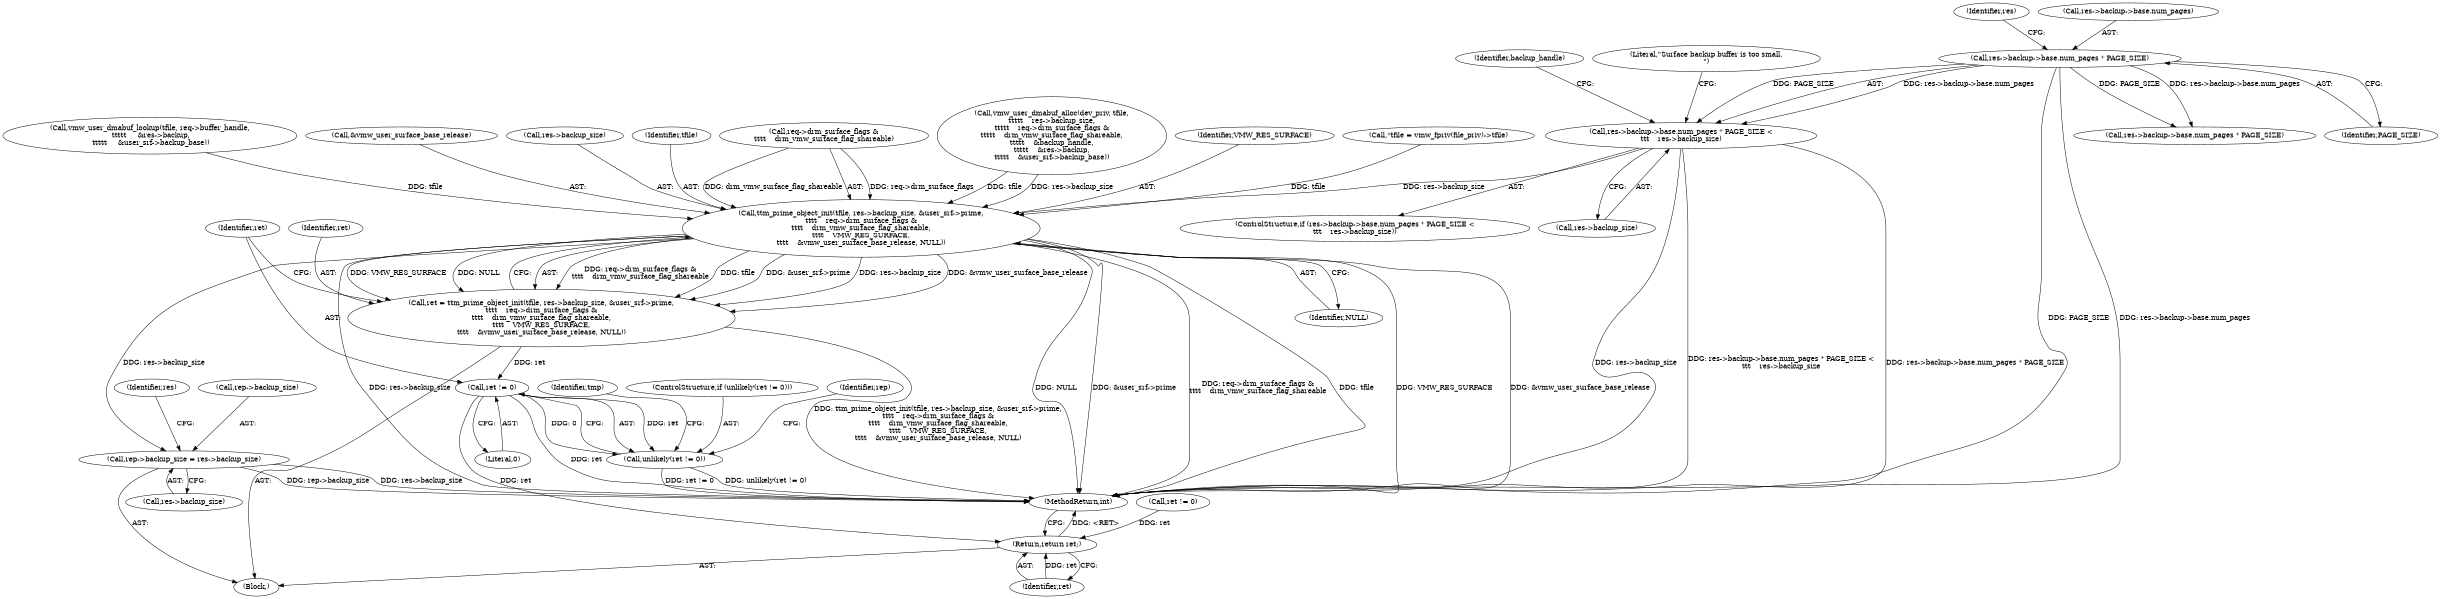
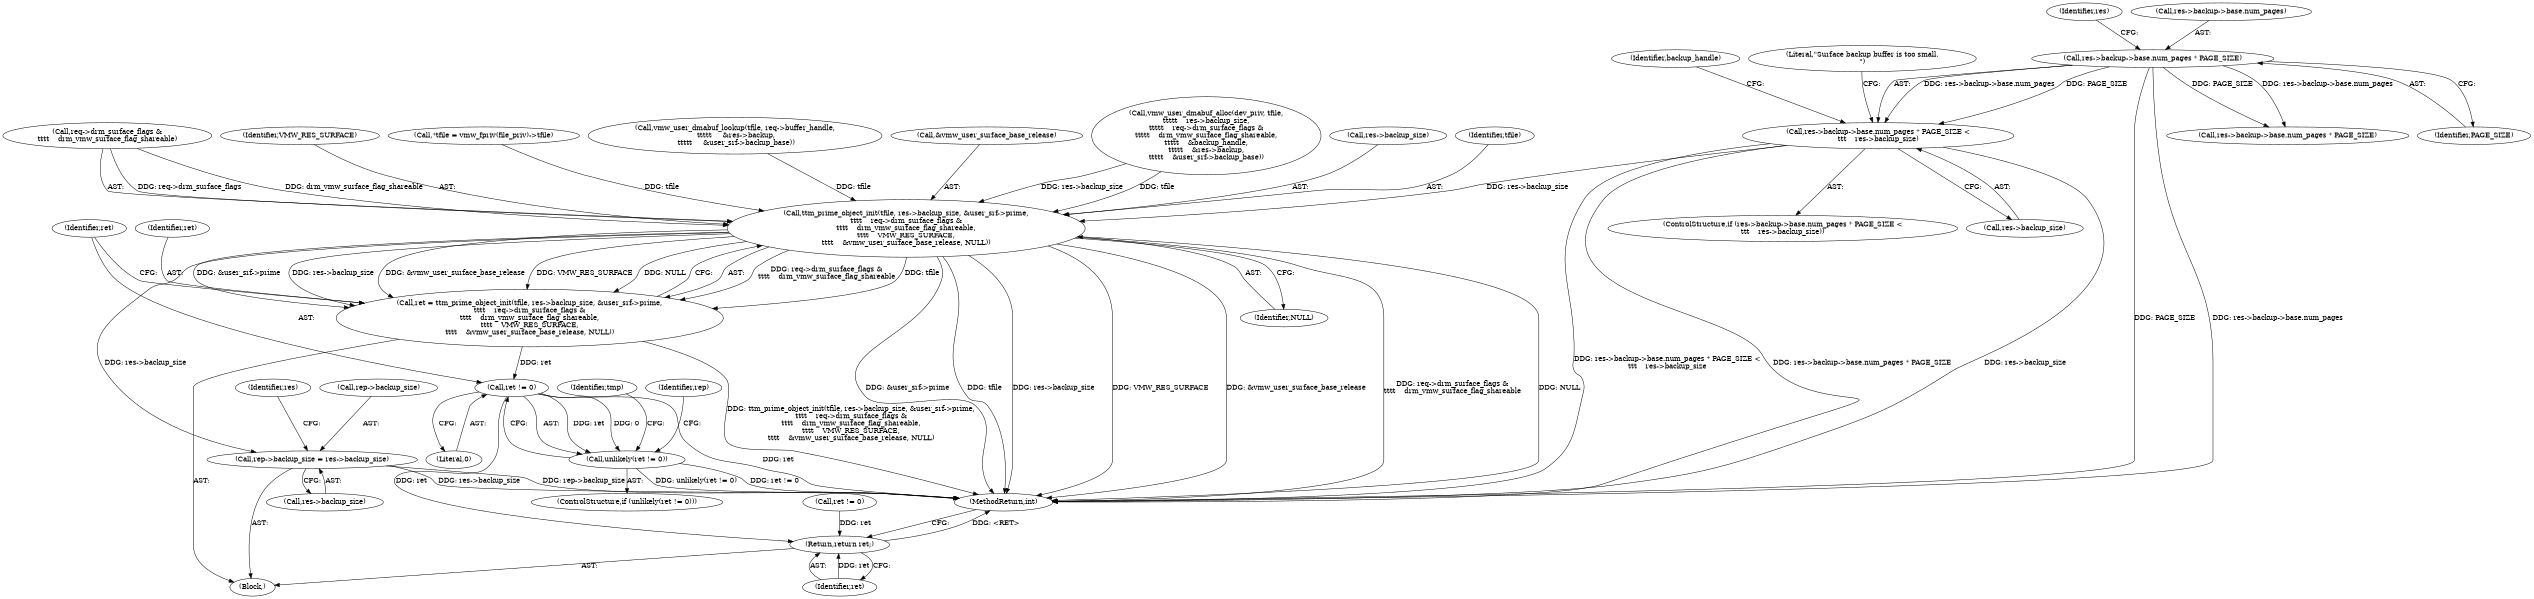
edge "(ControlStructure,if (unlikely(ret != 0)))" -> "(Call,unlikely(ret != 0))": reversed
